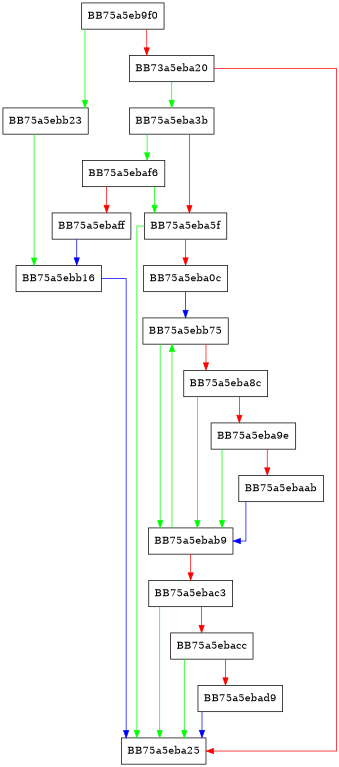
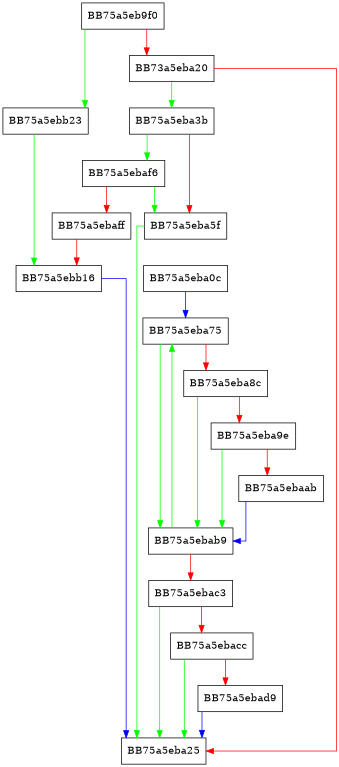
edge "BB75a5ebaff" -> "BB75a5ebb16": color blue -> red
edge "BB75a5eba5f" -> "BB75a5eba0c": removed
node "BB75a5ebb75": label "BB75a5ebb75" -> "BB75a5eba75"
